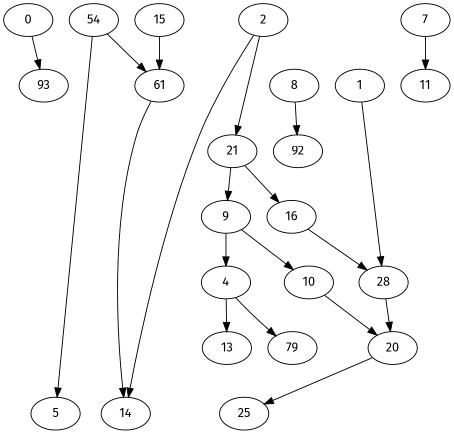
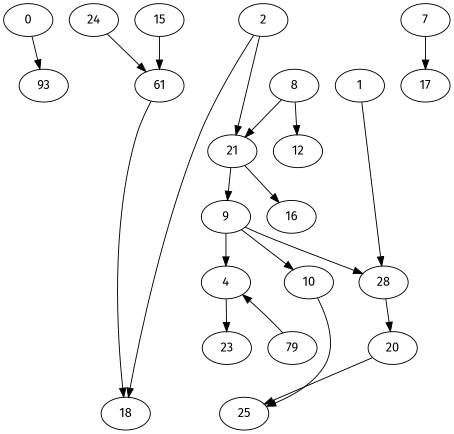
node "54": label "54" -> "24"
node "11": label "11" -> "17"
edge "8" -> "21": added
node "92": label "92" -> "12"
edge "16" -> "28": now "9" -> "28"
edge "10" -> "20": now "10" -> "25"
edge "4" -> "79": reversed
node "13": label "13" -> "23"
node "5": removed
node "14": label "14" -> "18"
